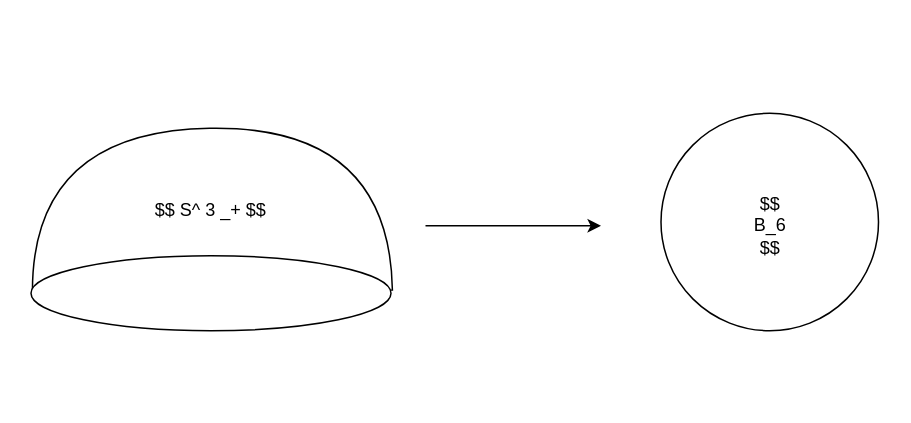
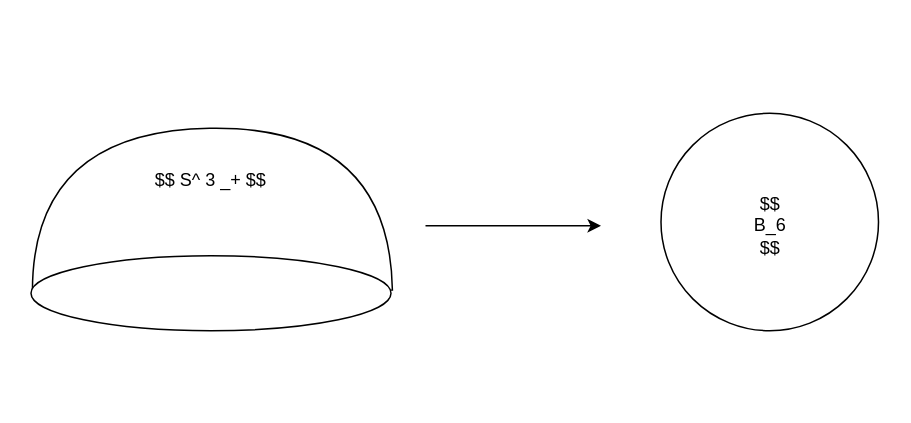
node "$$ S^ 3 _+ $$": moved (211, 211) -> (211, 181)
